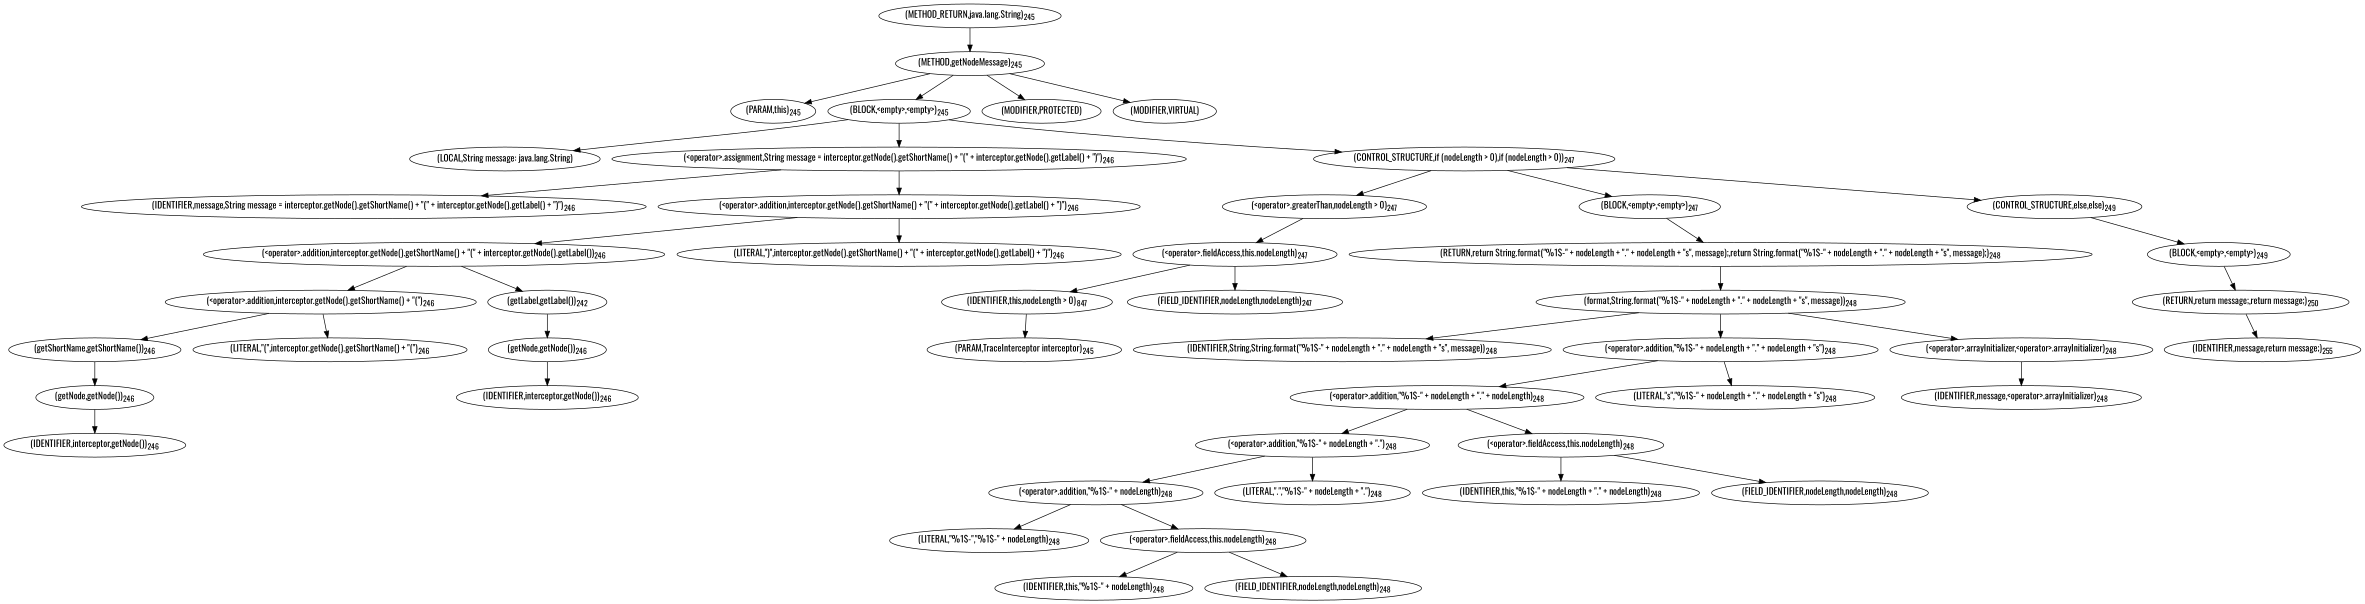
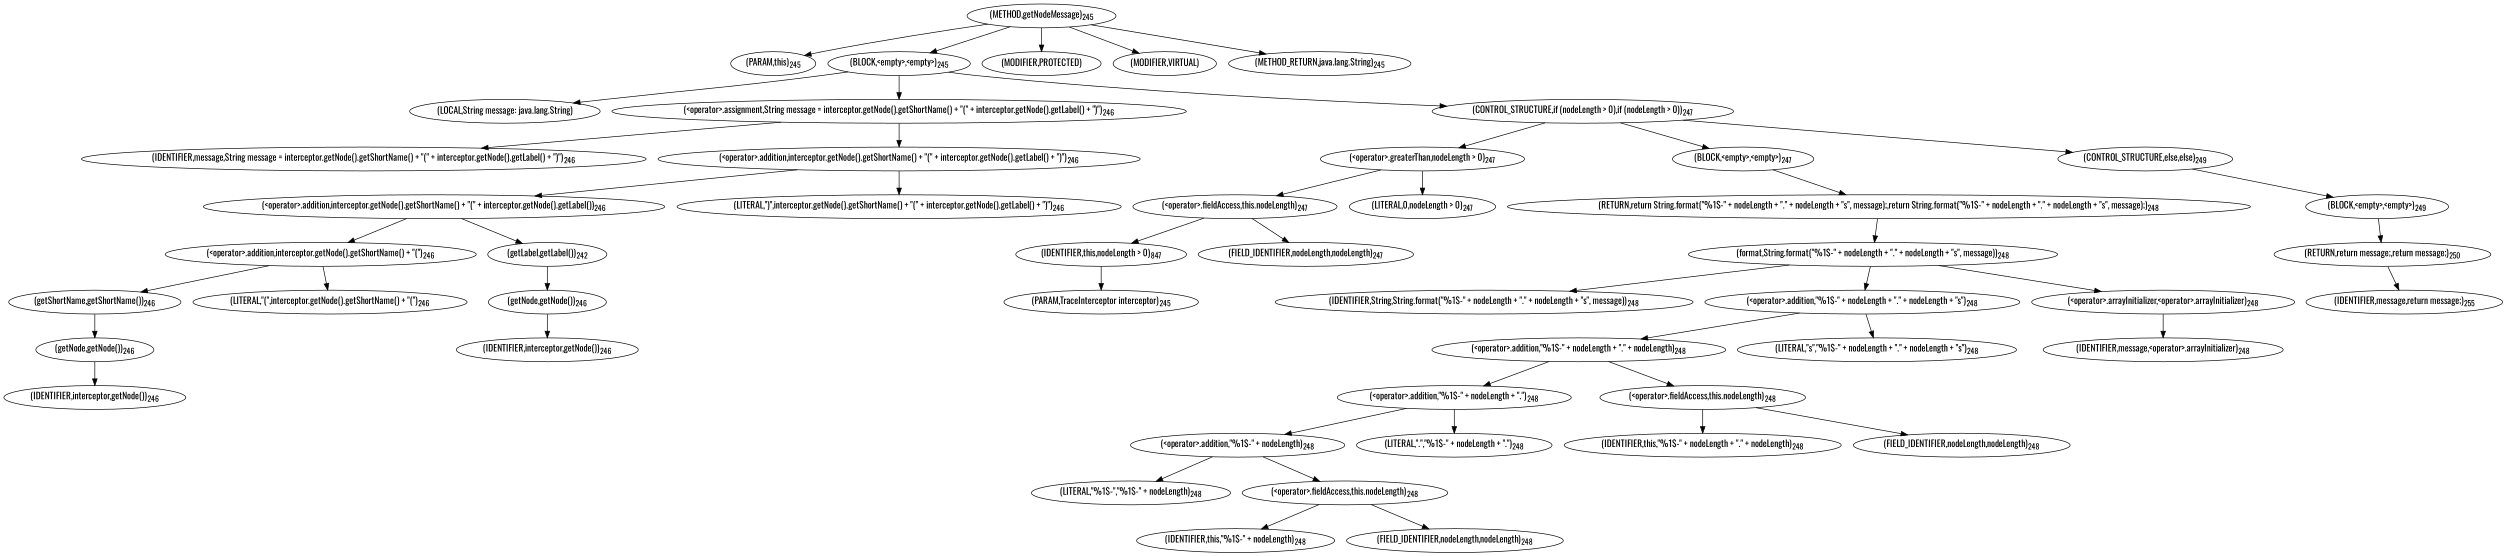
edge "(METHOD_RETURN,java.lang.String)" -> "(METHOD,getNodeMessage)": reversed
node "(LITERAL,0,nodeLength > 0)": added
